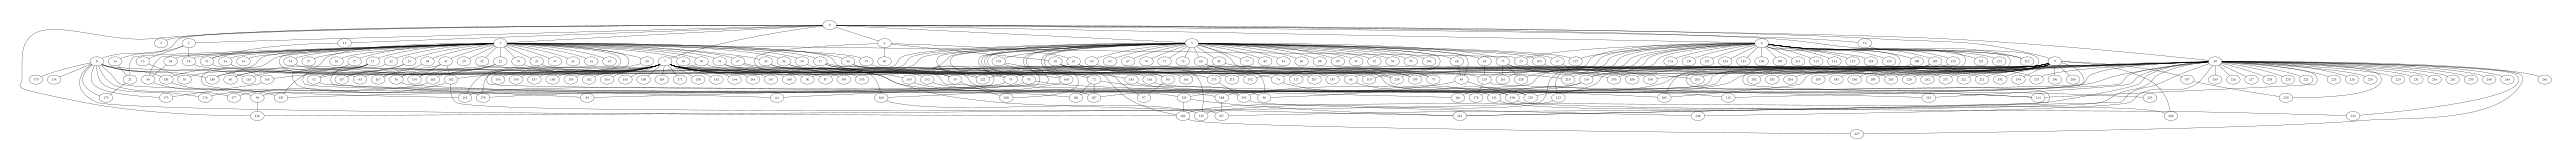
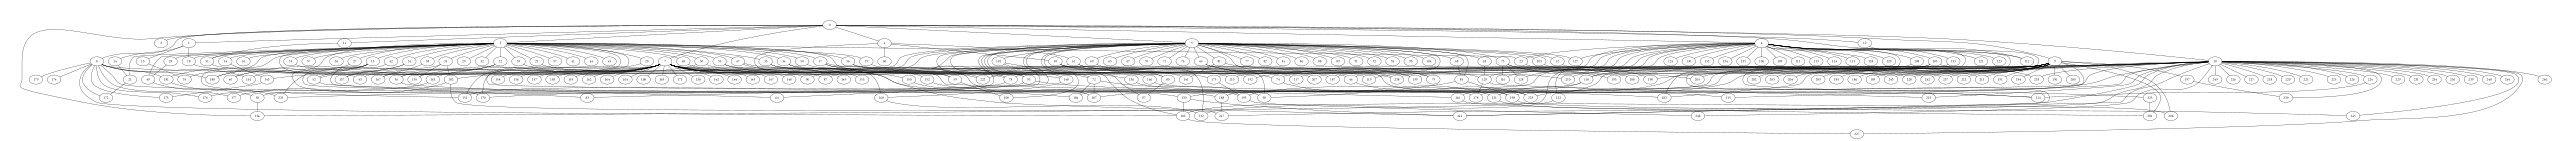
edge "10" -- "214": now "224" -- "214"
node "201": added
